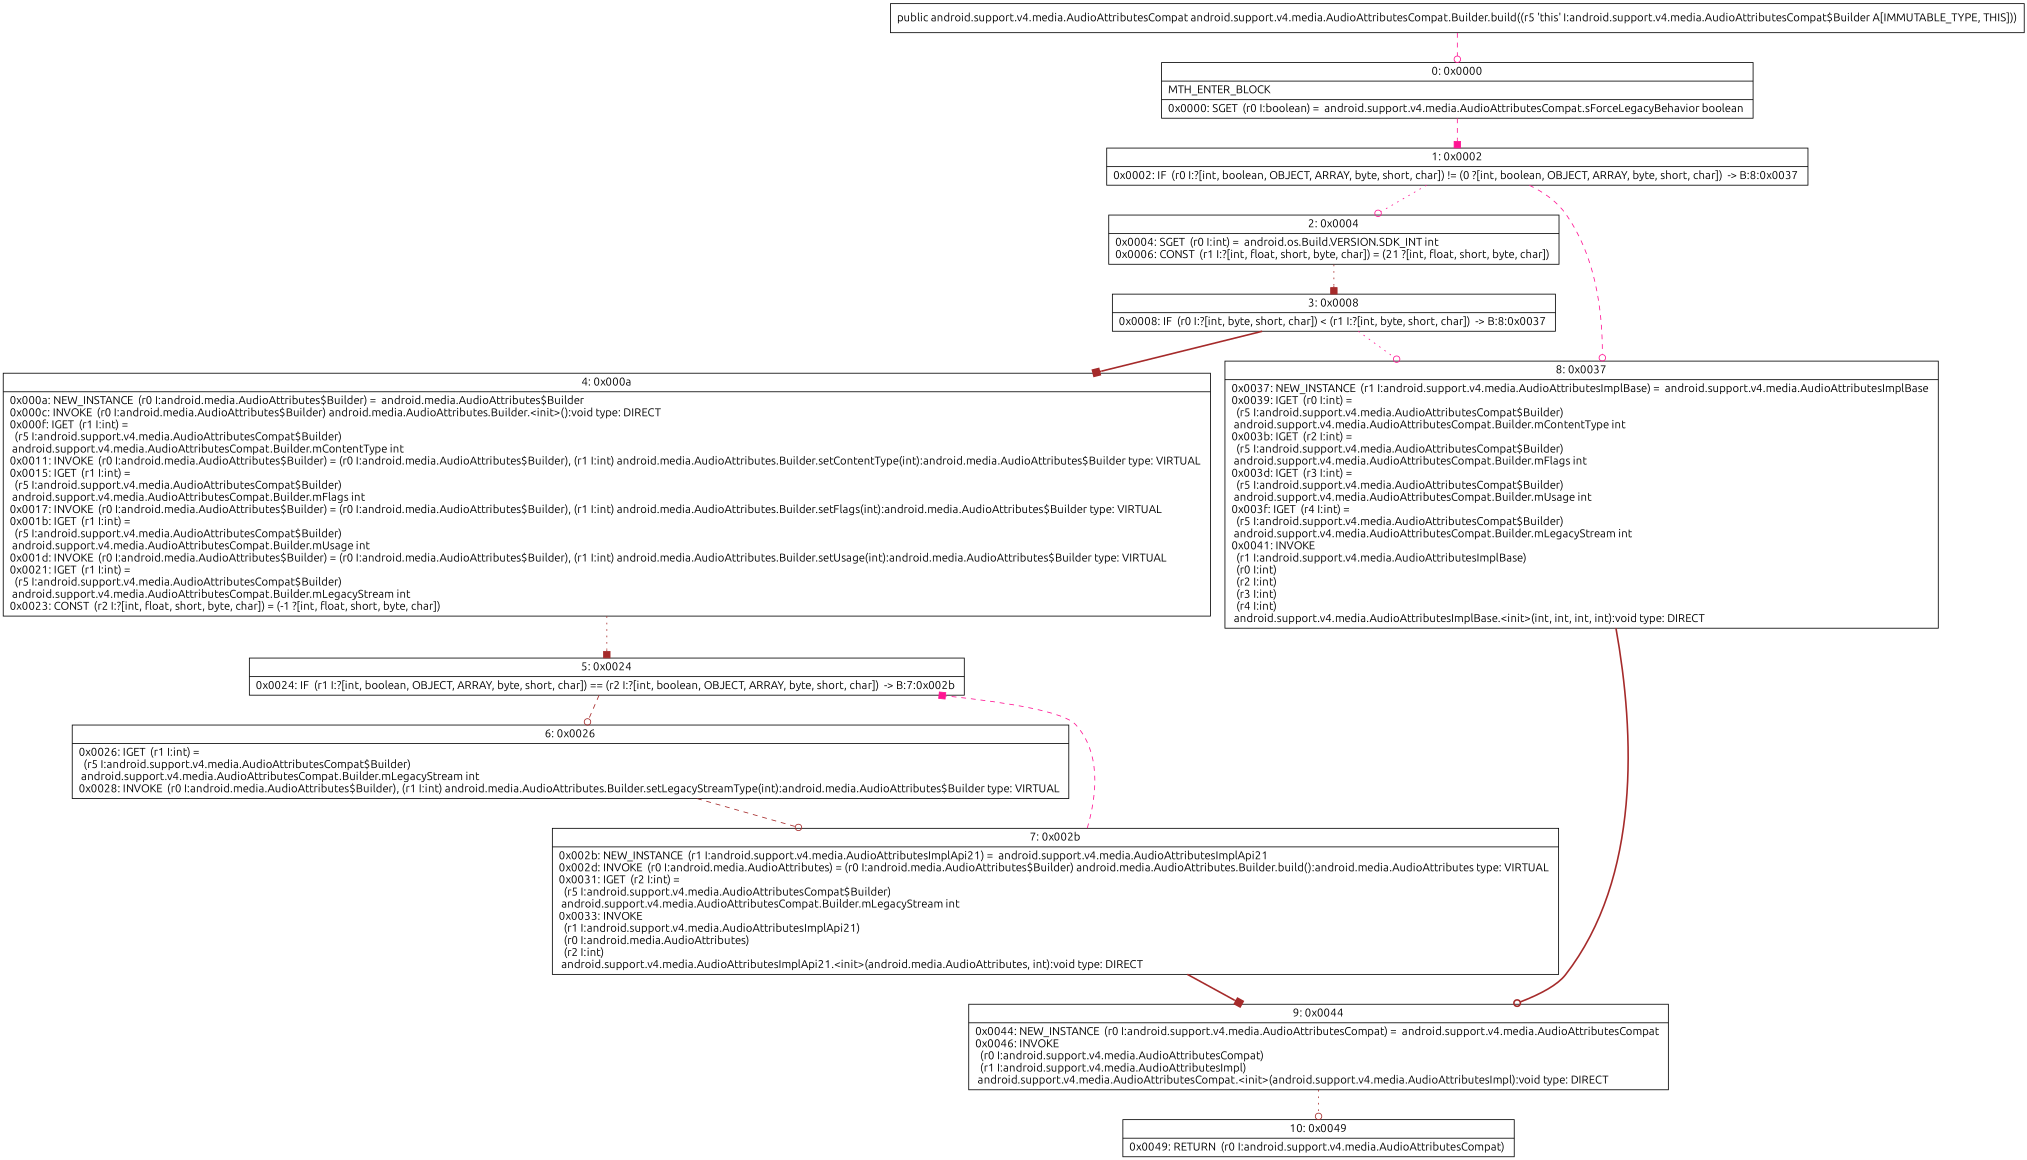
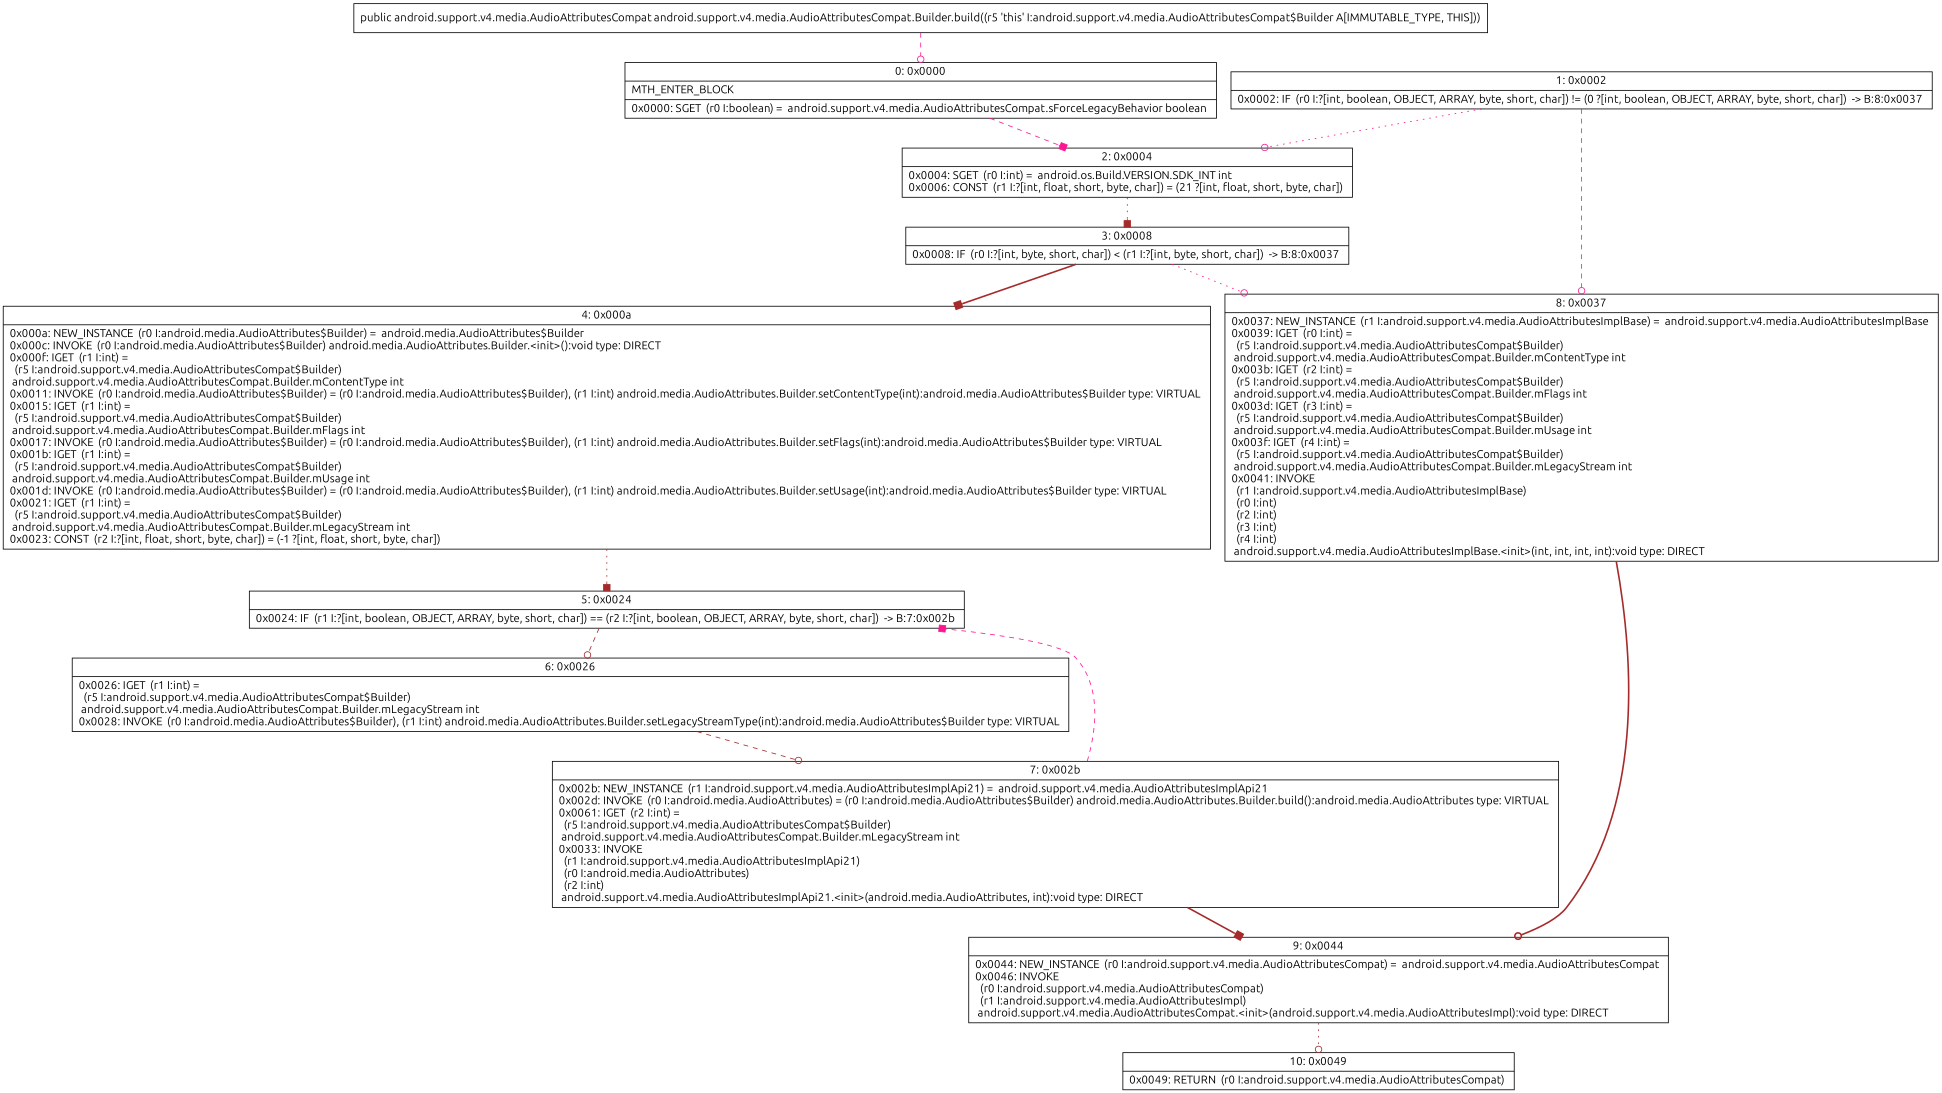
edge "0: 0x0000" -> "1: 0x0002": now "0: 0x0000" -> "2: 0x0004"
node "7: 0x002b": text "0x0031: IGET  (r2 I:int) =" -> "0x0061: IGET  (r2 I:int) ="
